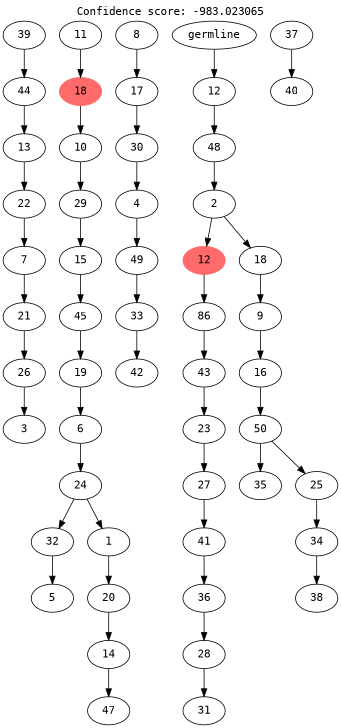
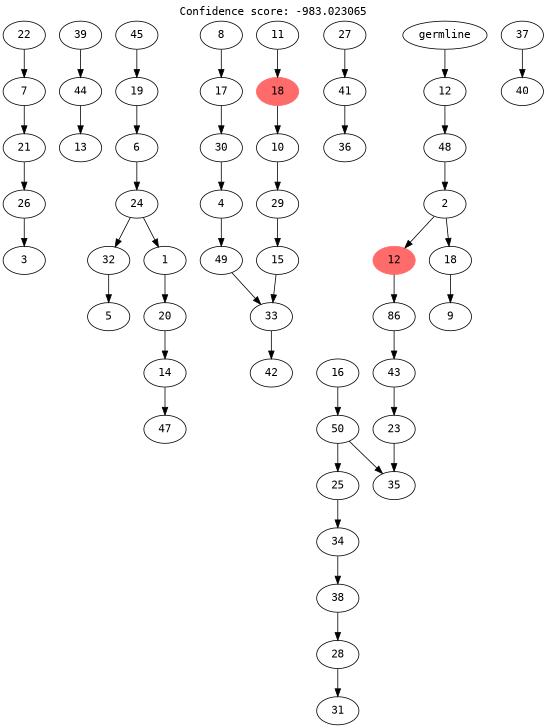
edge "13" -> "22": removed
edge "15" -> "45": now "15" -> "33"
edge "9" -> "16": removed
edge "23" -> "27": now "23" -> "35"
edge "36" -> "28": now "38" -> "28"
